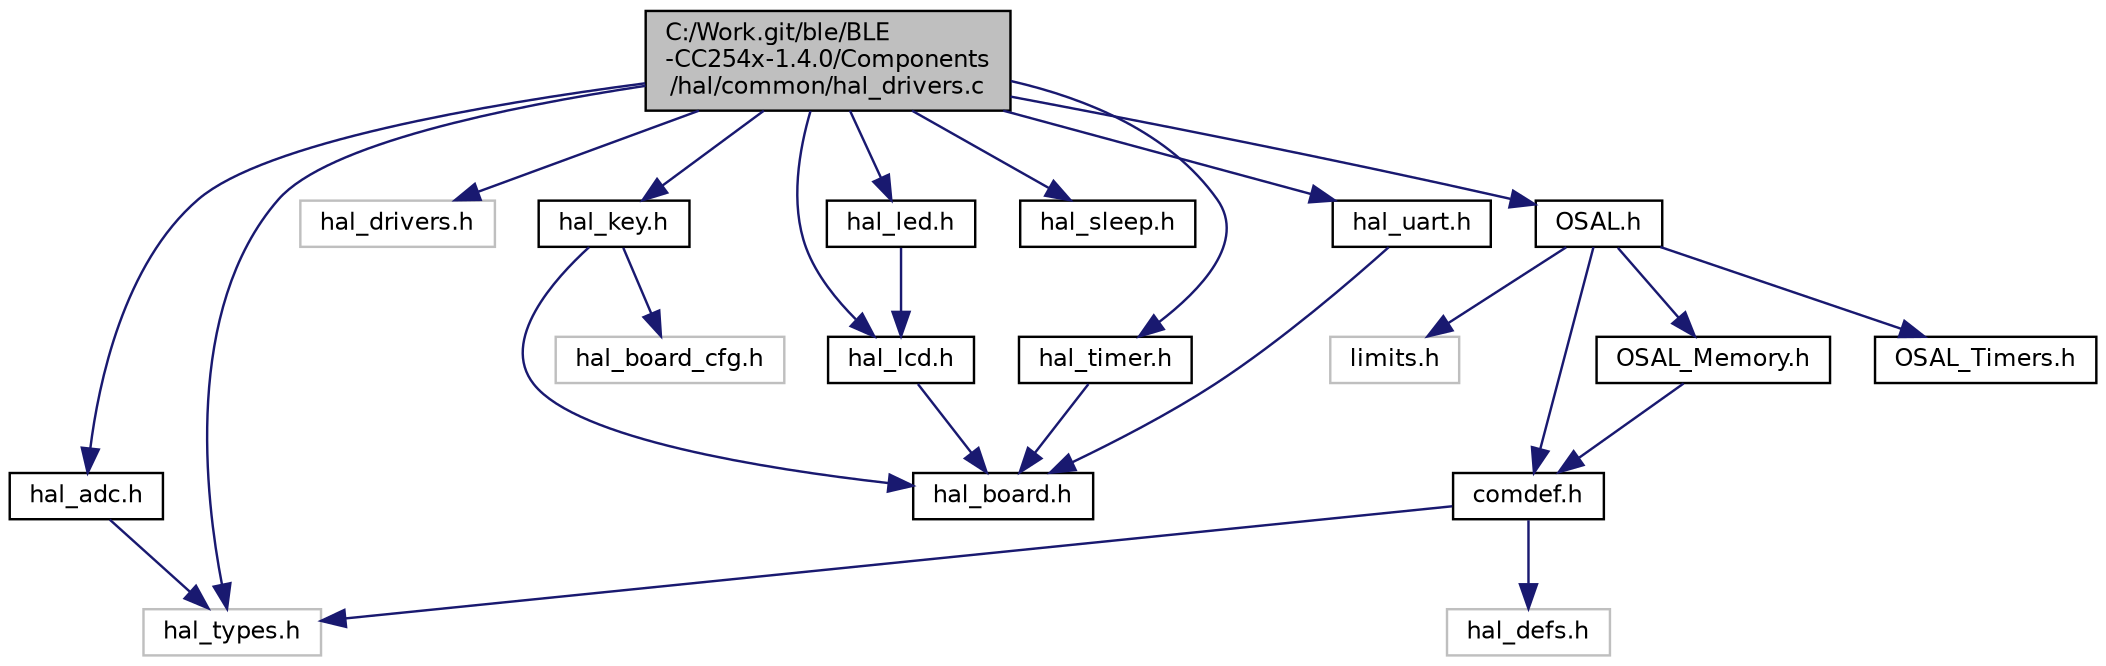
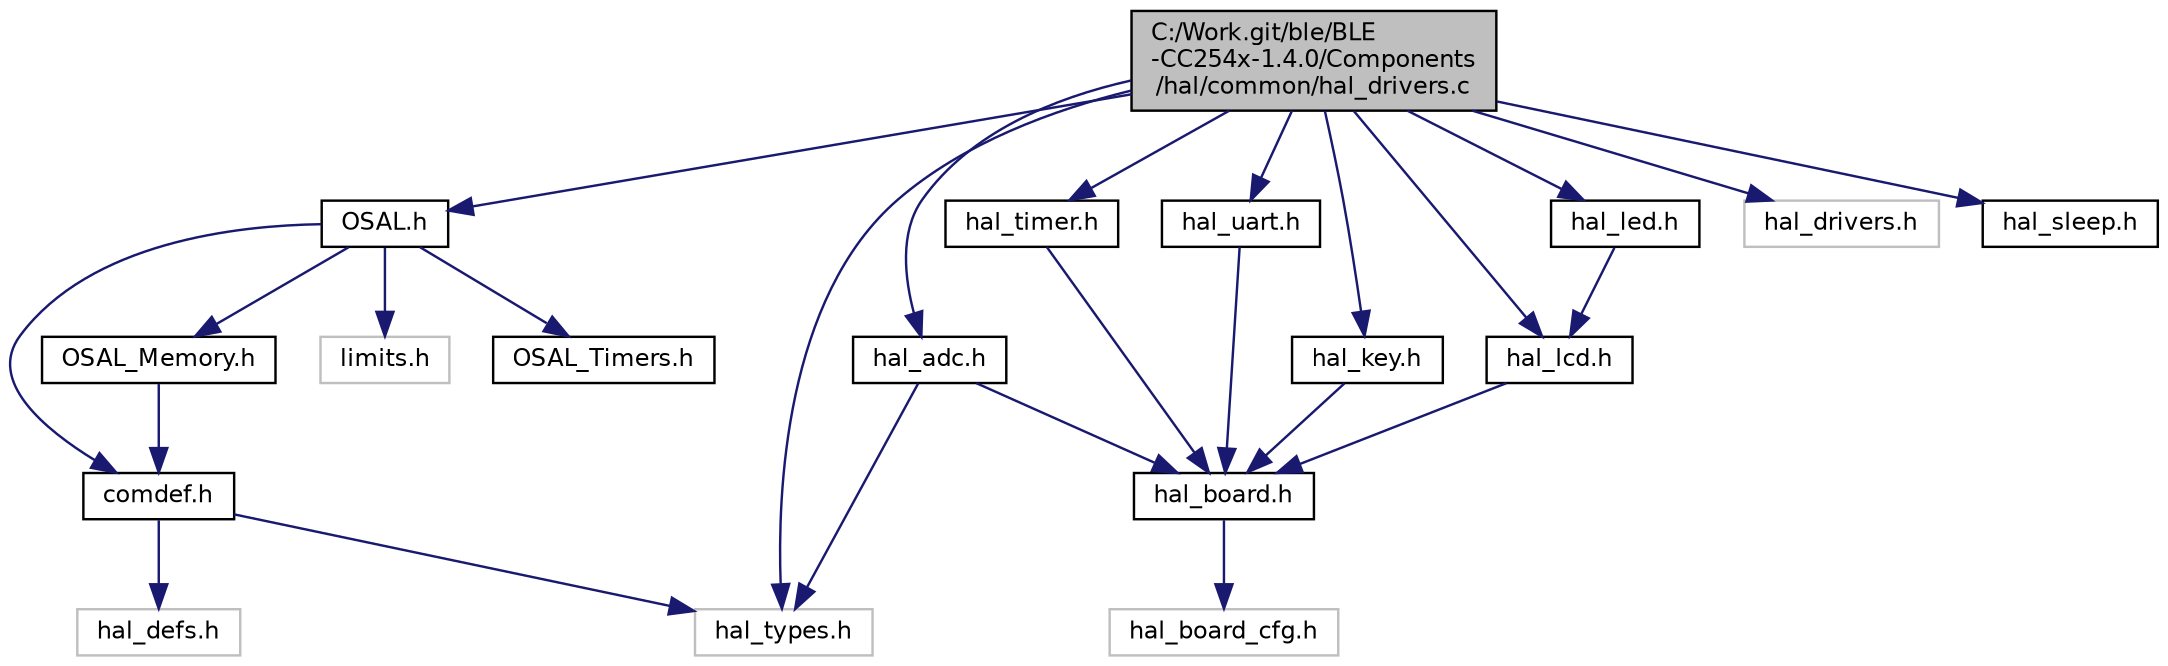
edge "hal_key.h" -> "hal_board_cfg.h": now "hal_board.h" -> "hal_board_cfg.h"
edge "hal_adc.h" -> "hal_board.h": added
